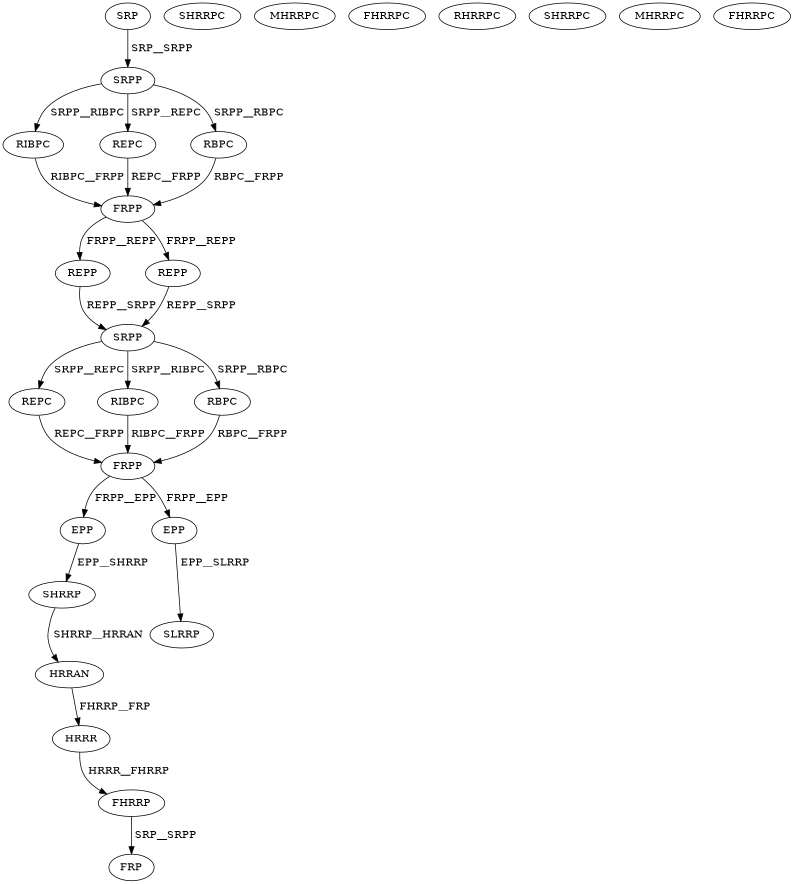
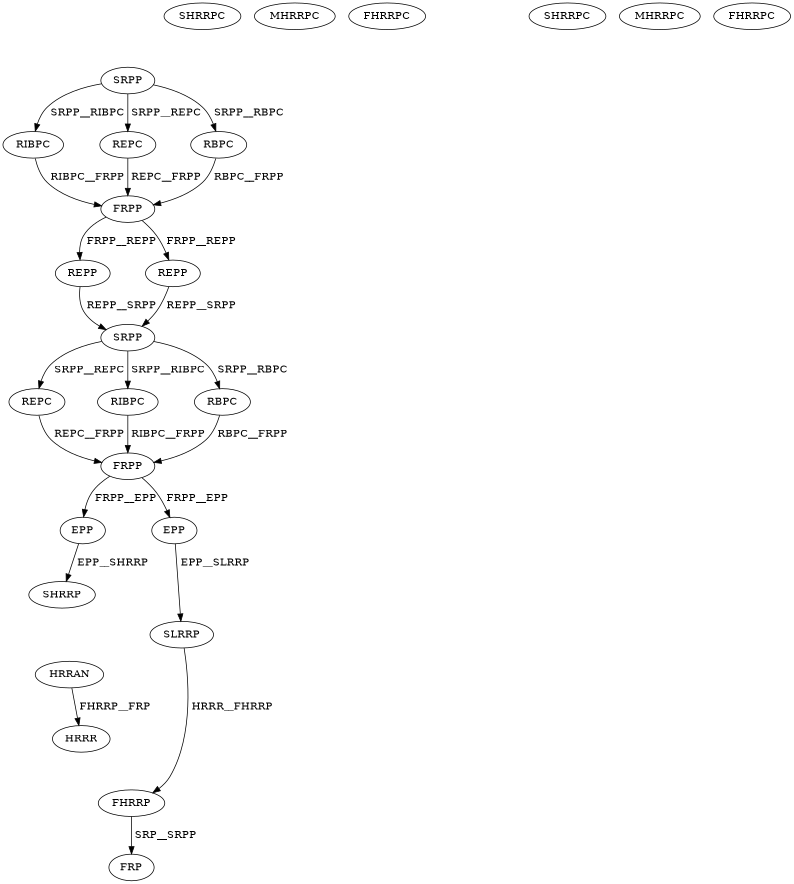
node "SRP": removed
node "RHRRPC": removed
edge "SHRRP" -> "HRRAN": removed, label "SHRRP__HRRAN"
edge "HRRR" -> "FHRRP": now "SLRRP" -> "FHRRP"
